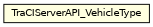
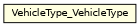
node "TraCIServerAPI_VehicleType": label "TraCIServerAPI_VehicleType" -> "VehicleType_VehicleType"
